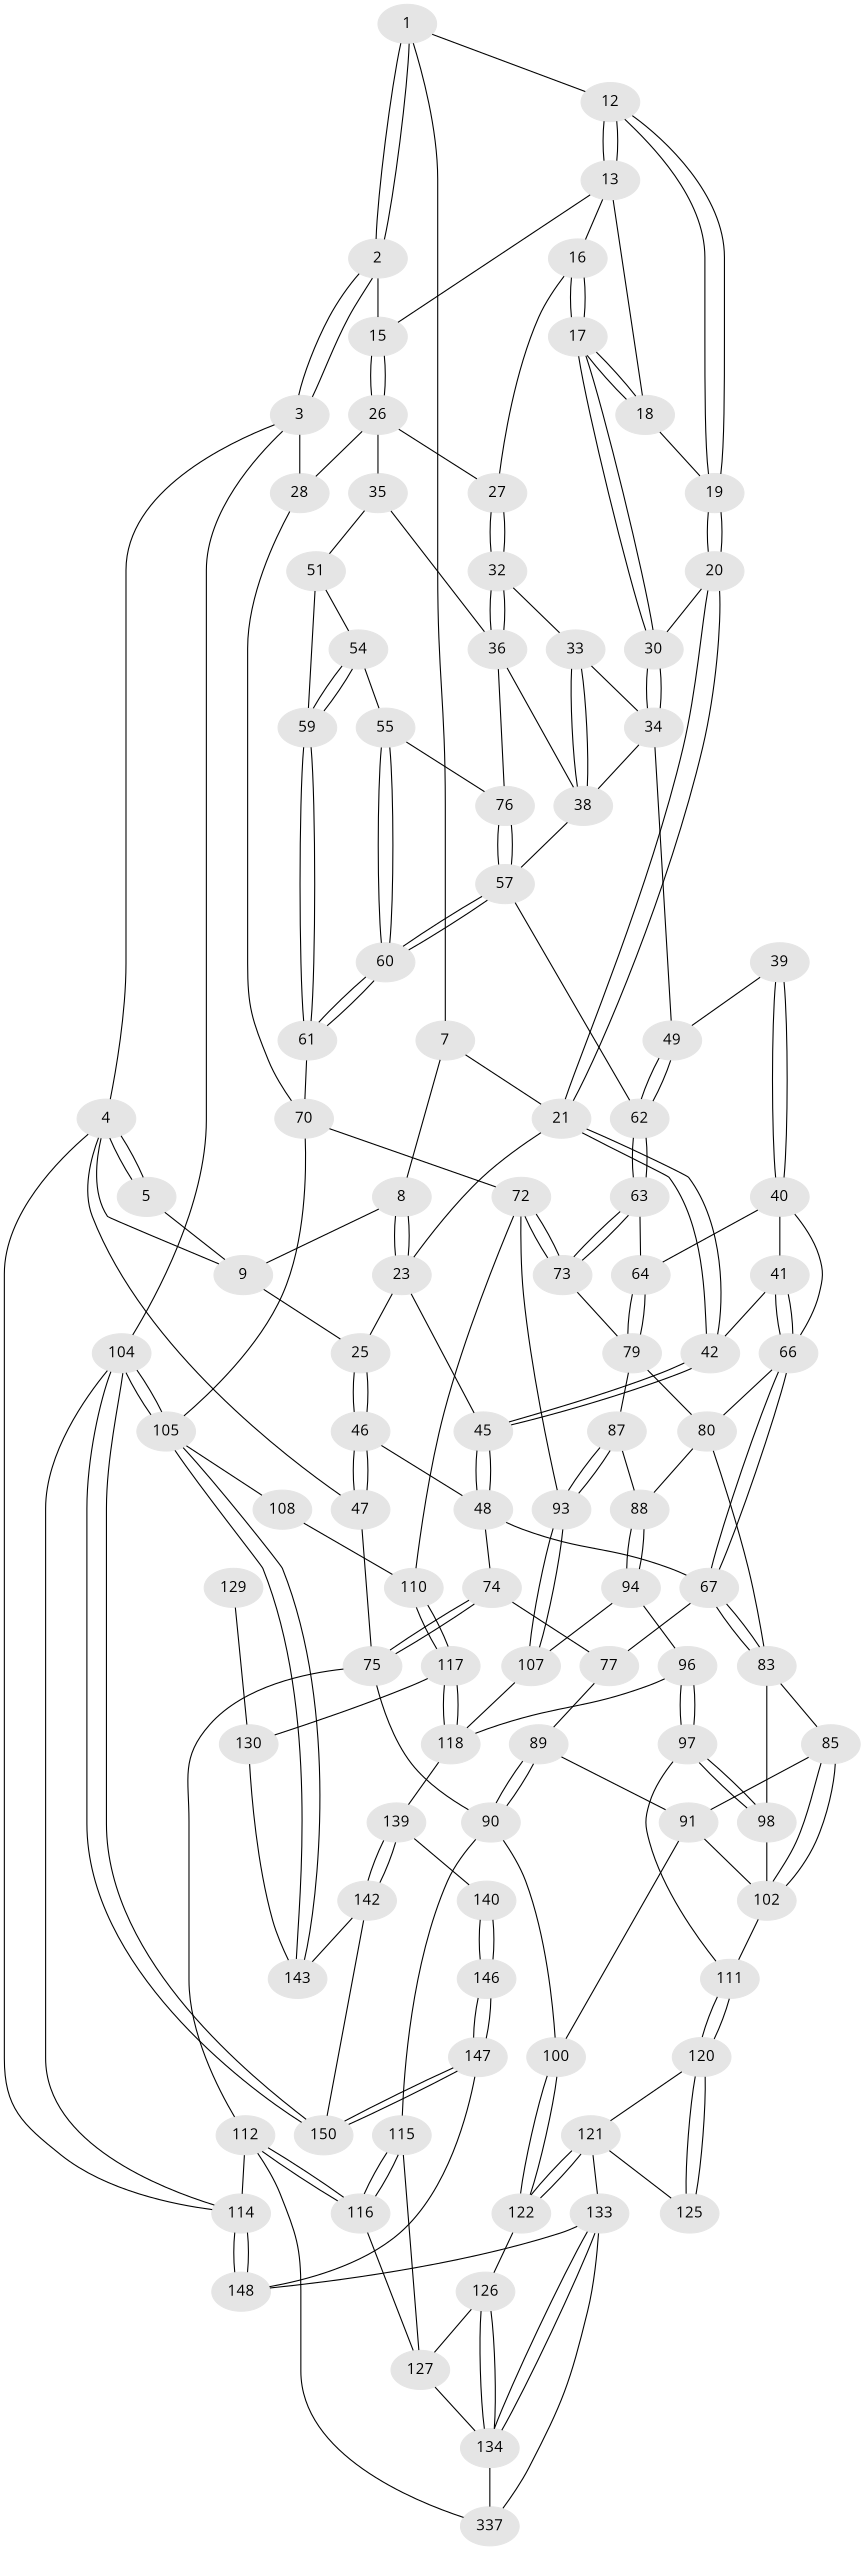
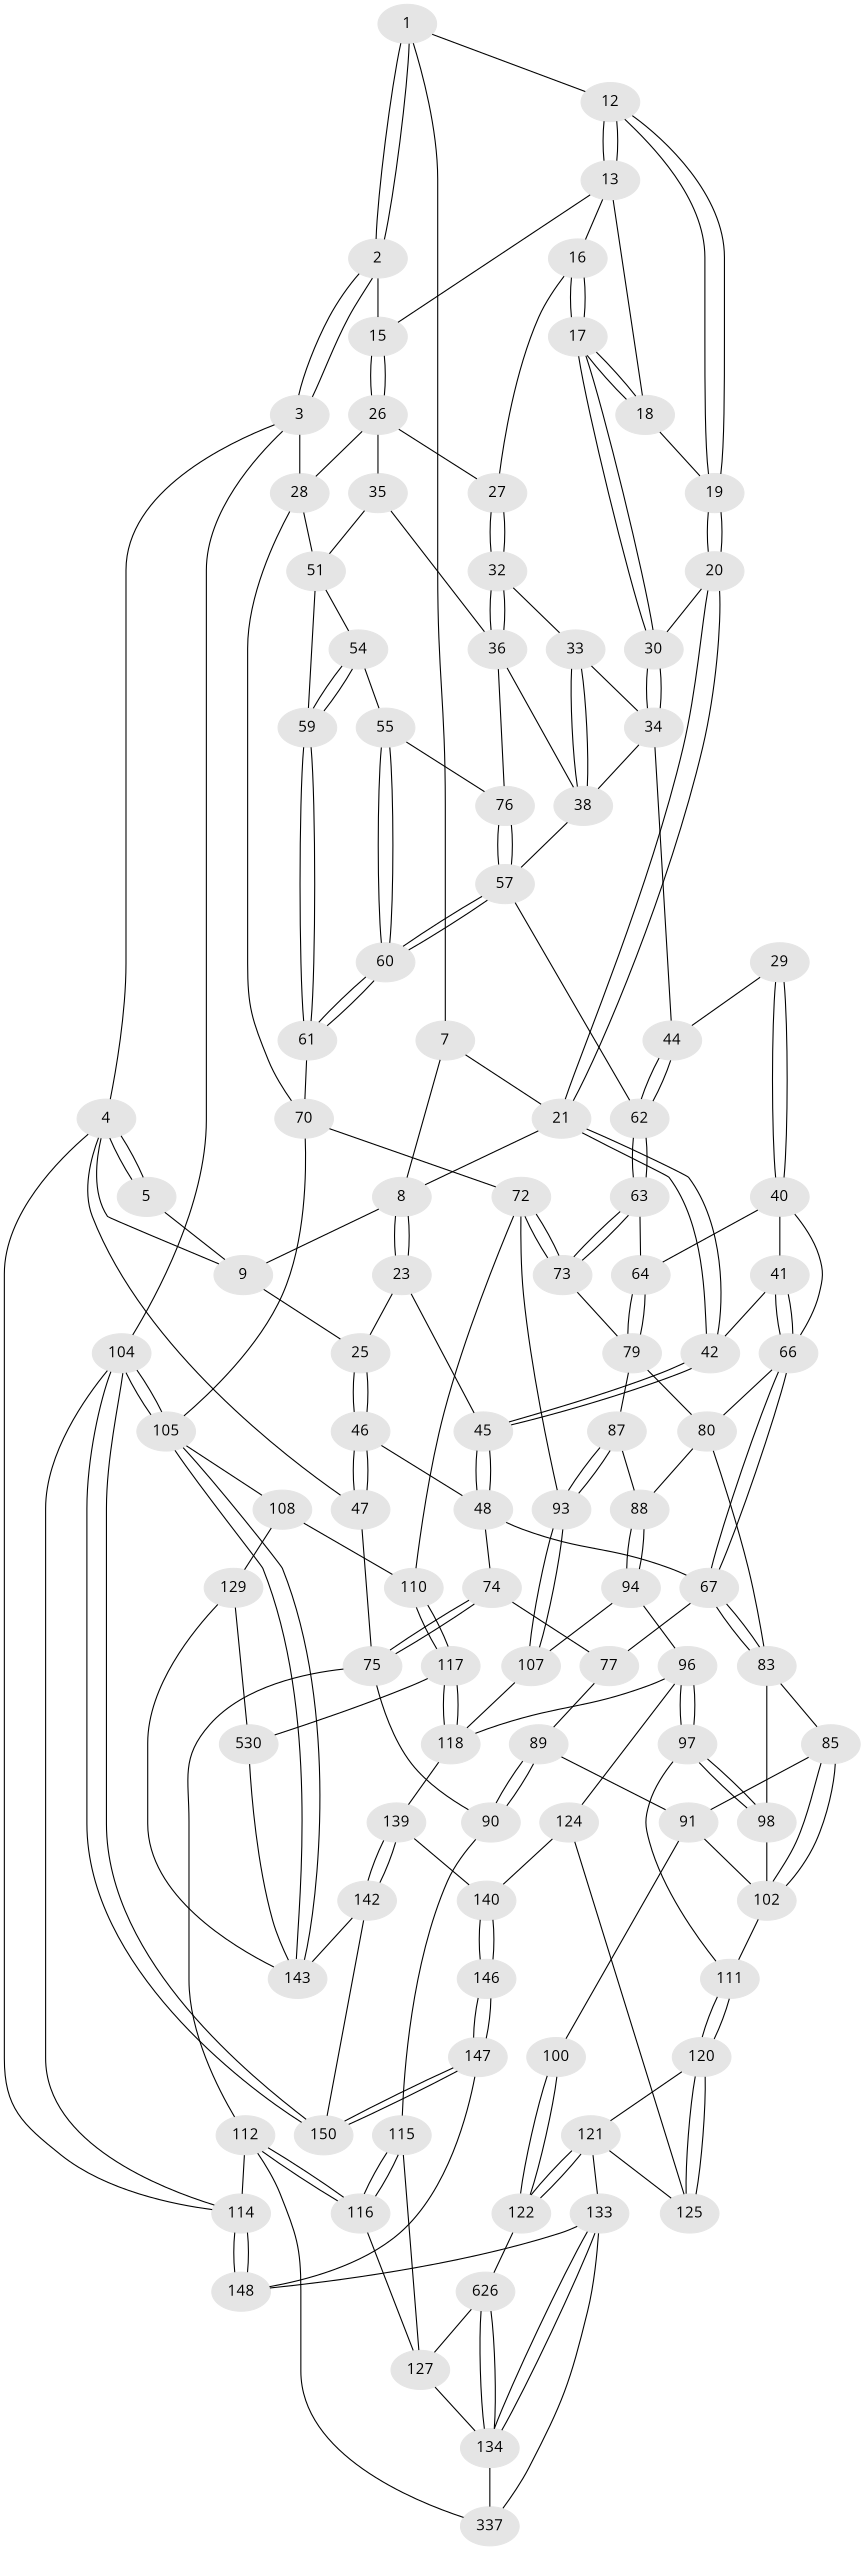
edge "28" -- "51": added
node "39": label "39" -> "29"
node "49": label "49" -> "44"
edge "21" -- "23": now "21" -- "8"
edge "108" -- "129": added
node "130": label "130" -> "530"
edge "129" -- "143": added
node "124": added
edge "90" -- "100": removed
node "126": label "126" -> "626"
